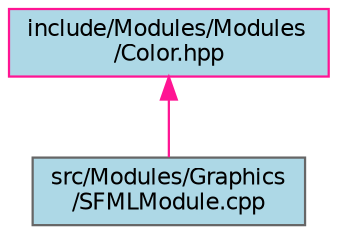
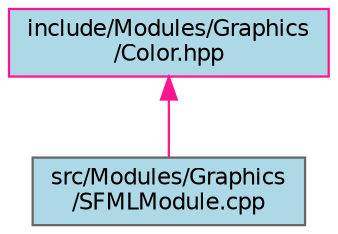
node "include/Modules/Modules /Color.hpp": label "include/Modules/Modules /Color.hpp" -> "include/Modules/Graphics /Color.hpp"
